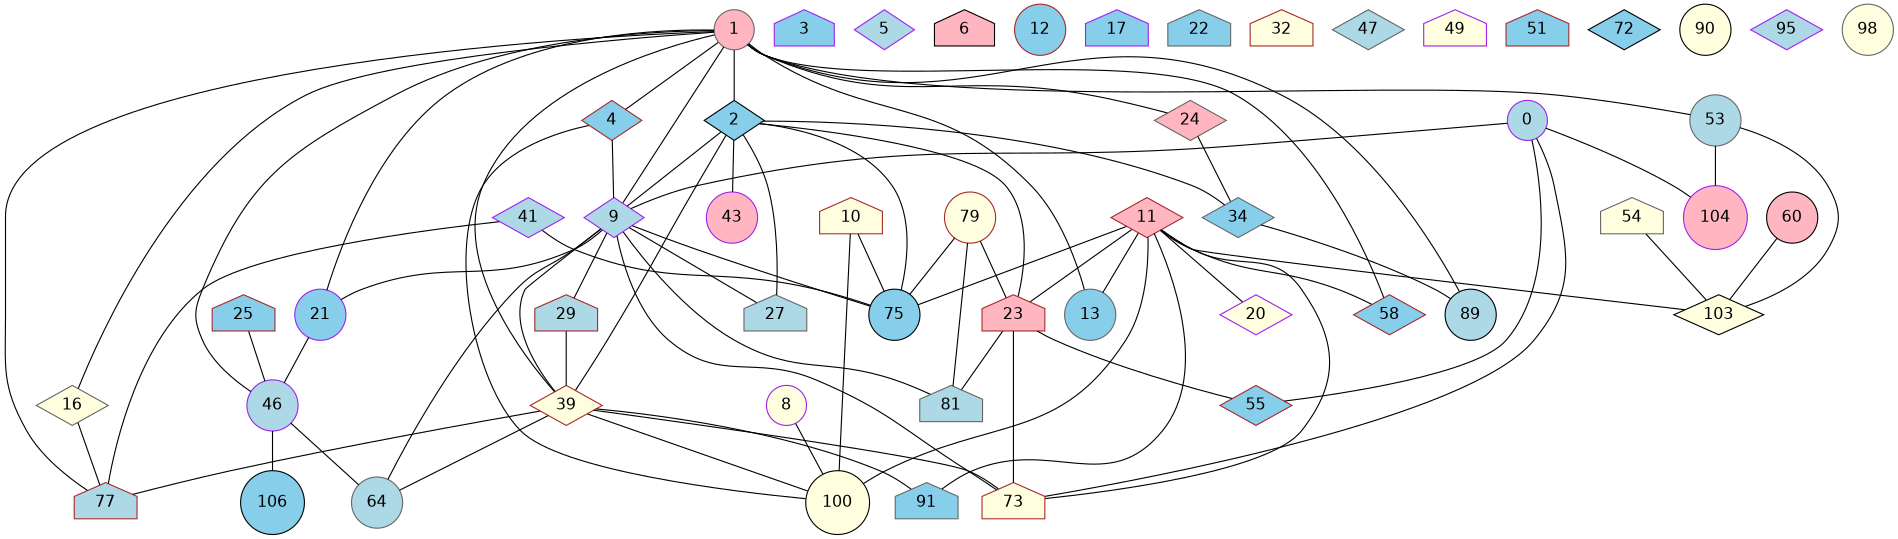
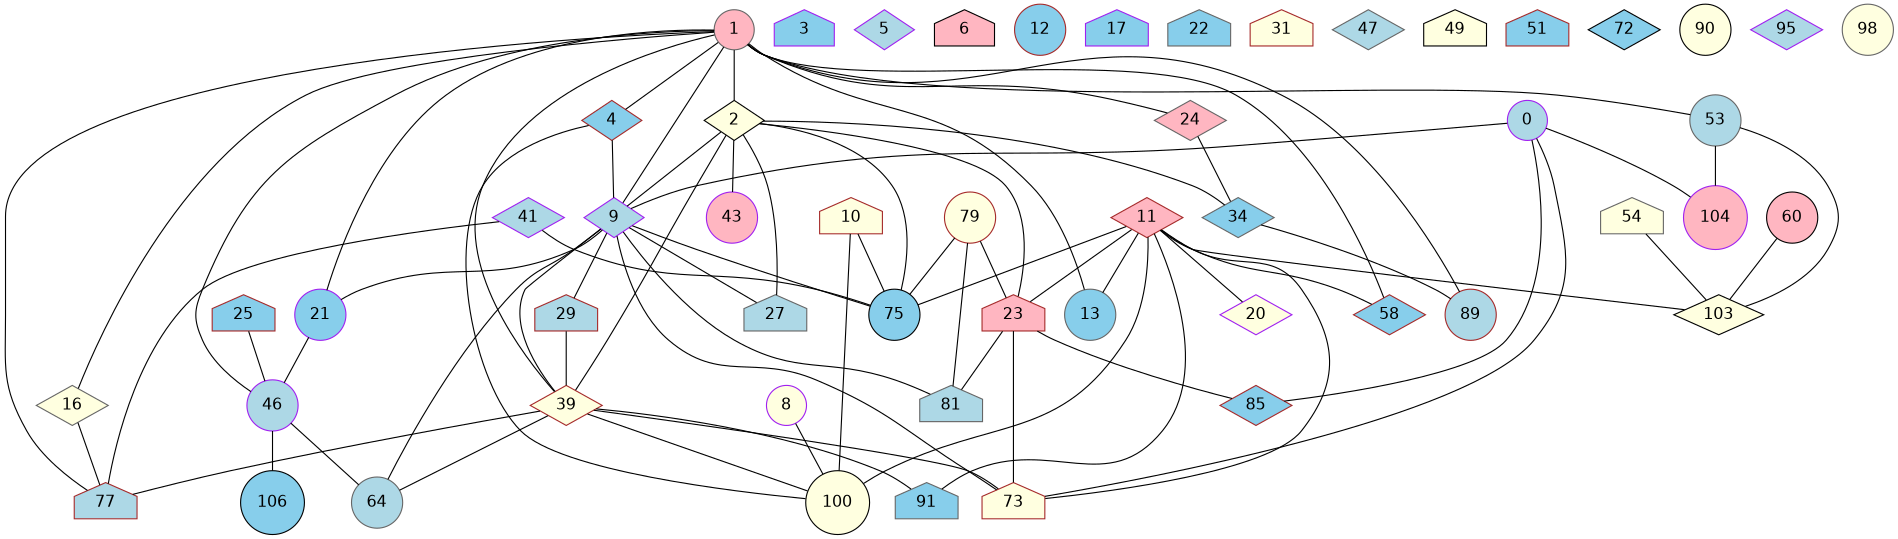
node "32": label "32" -> "31"
node "49": color purple -> black
node "2": fillcolor skyblue -> lightyellow
node "89": color black -> brown
node "55": label "55" -> "85"
